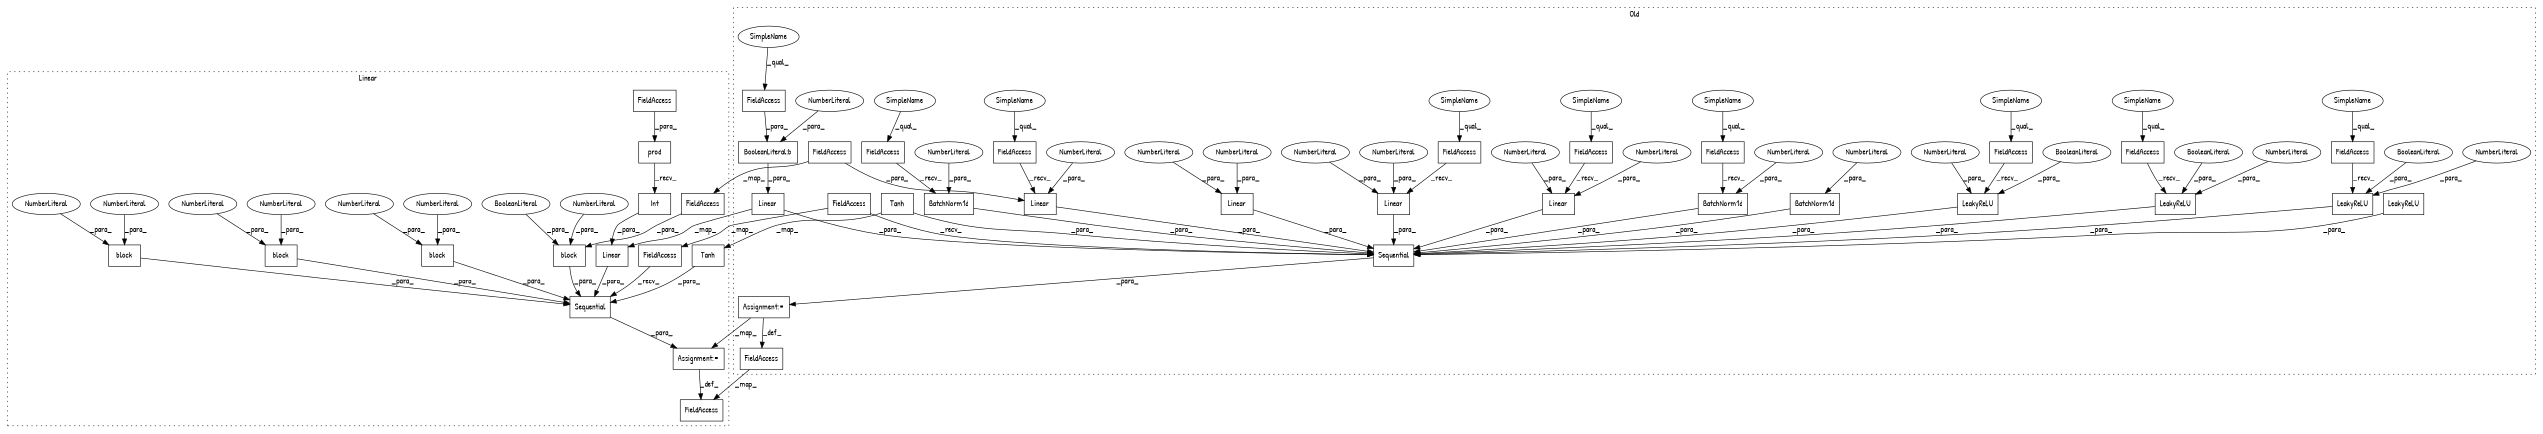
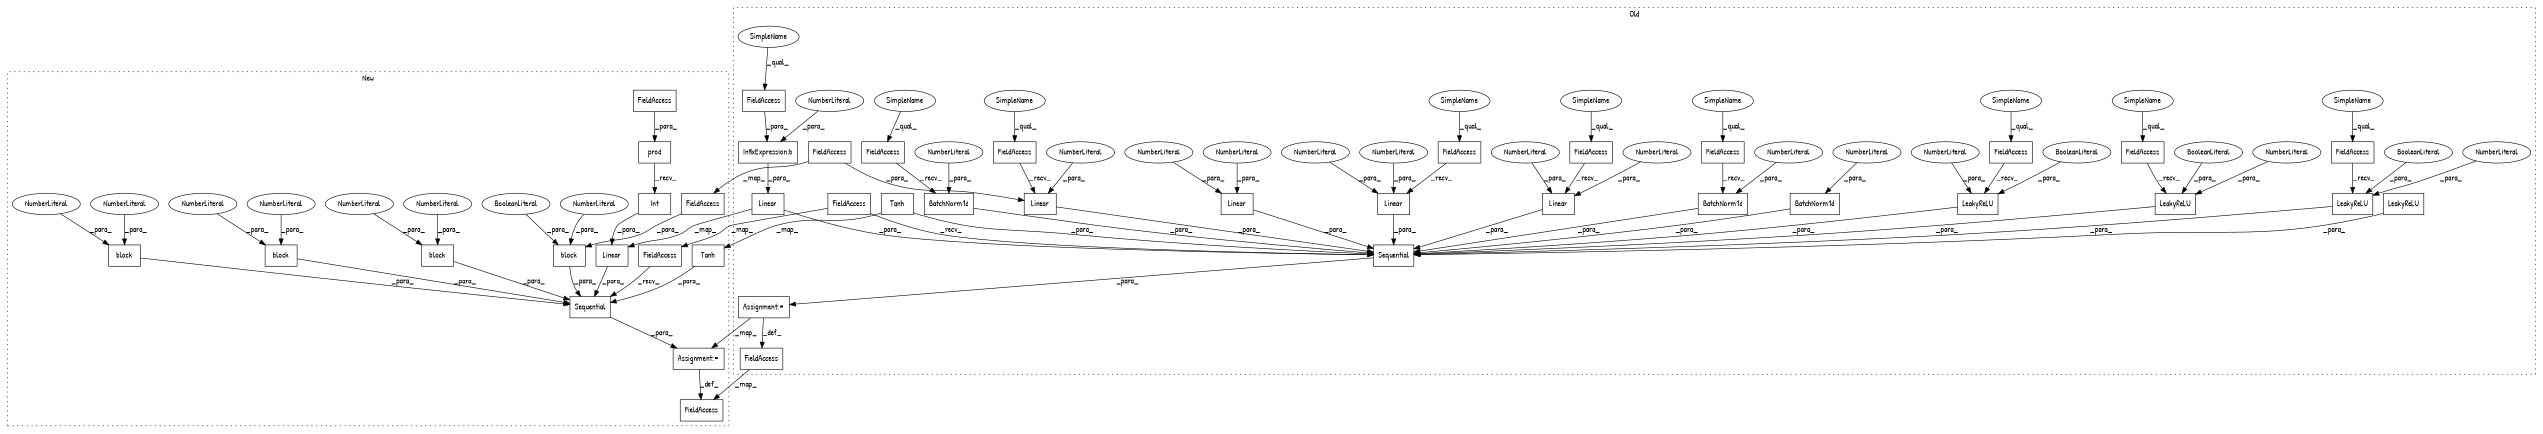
cluster "Linear": label "Linear" -> "New"
node "BooleanLiteral:b": label "BooleanLiteral:b" -> "InfixExpression:b"
